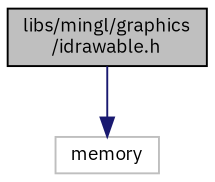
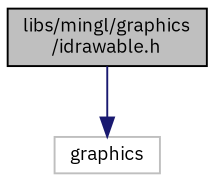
node "memory": label "memory" -> "graphics"
